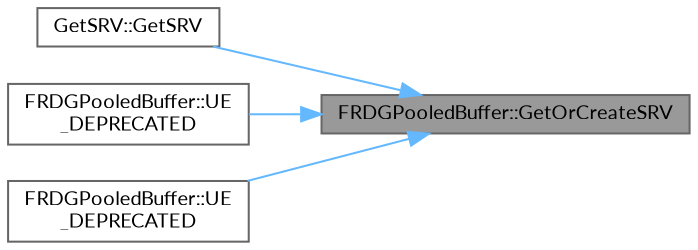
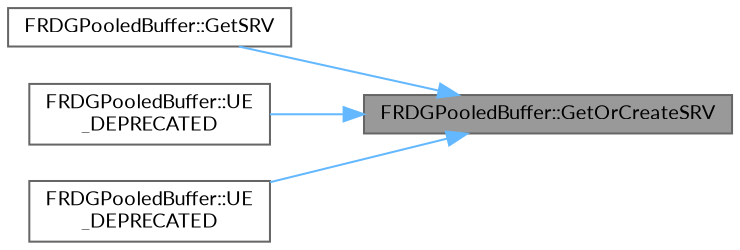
node "GetSRV::GetSRV": label "GetSRV::GetSRV" -> "FRDGPooledBuffer::GetSRV"
